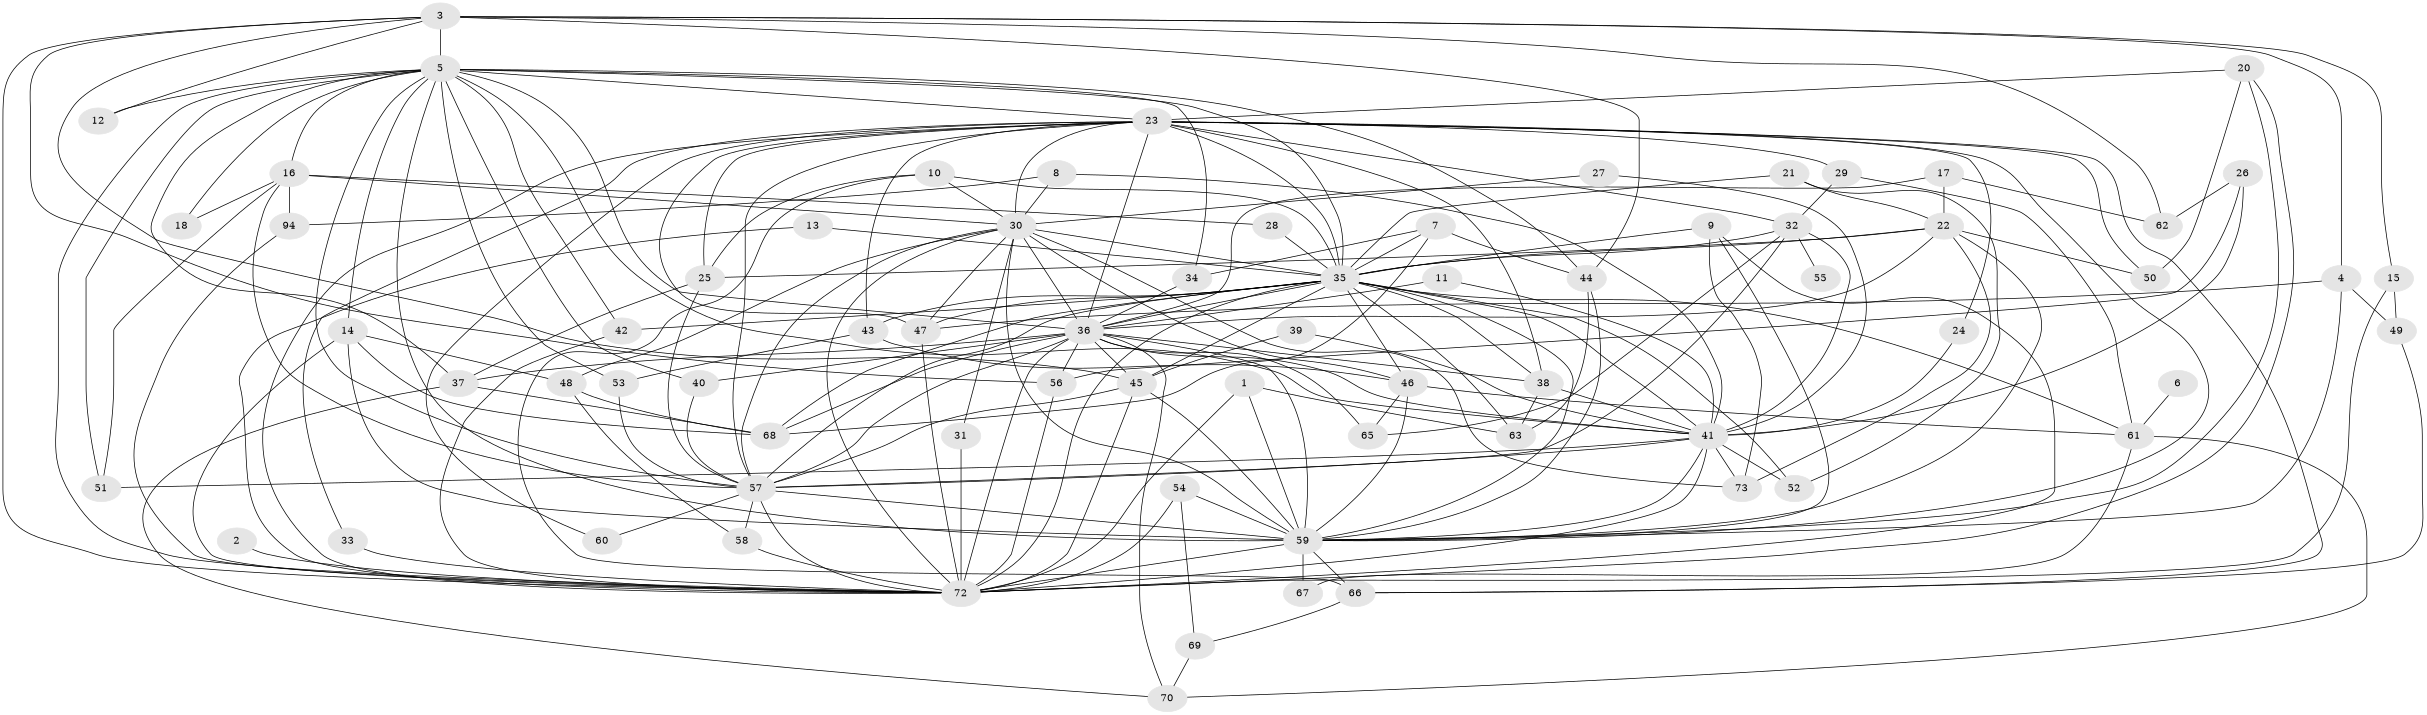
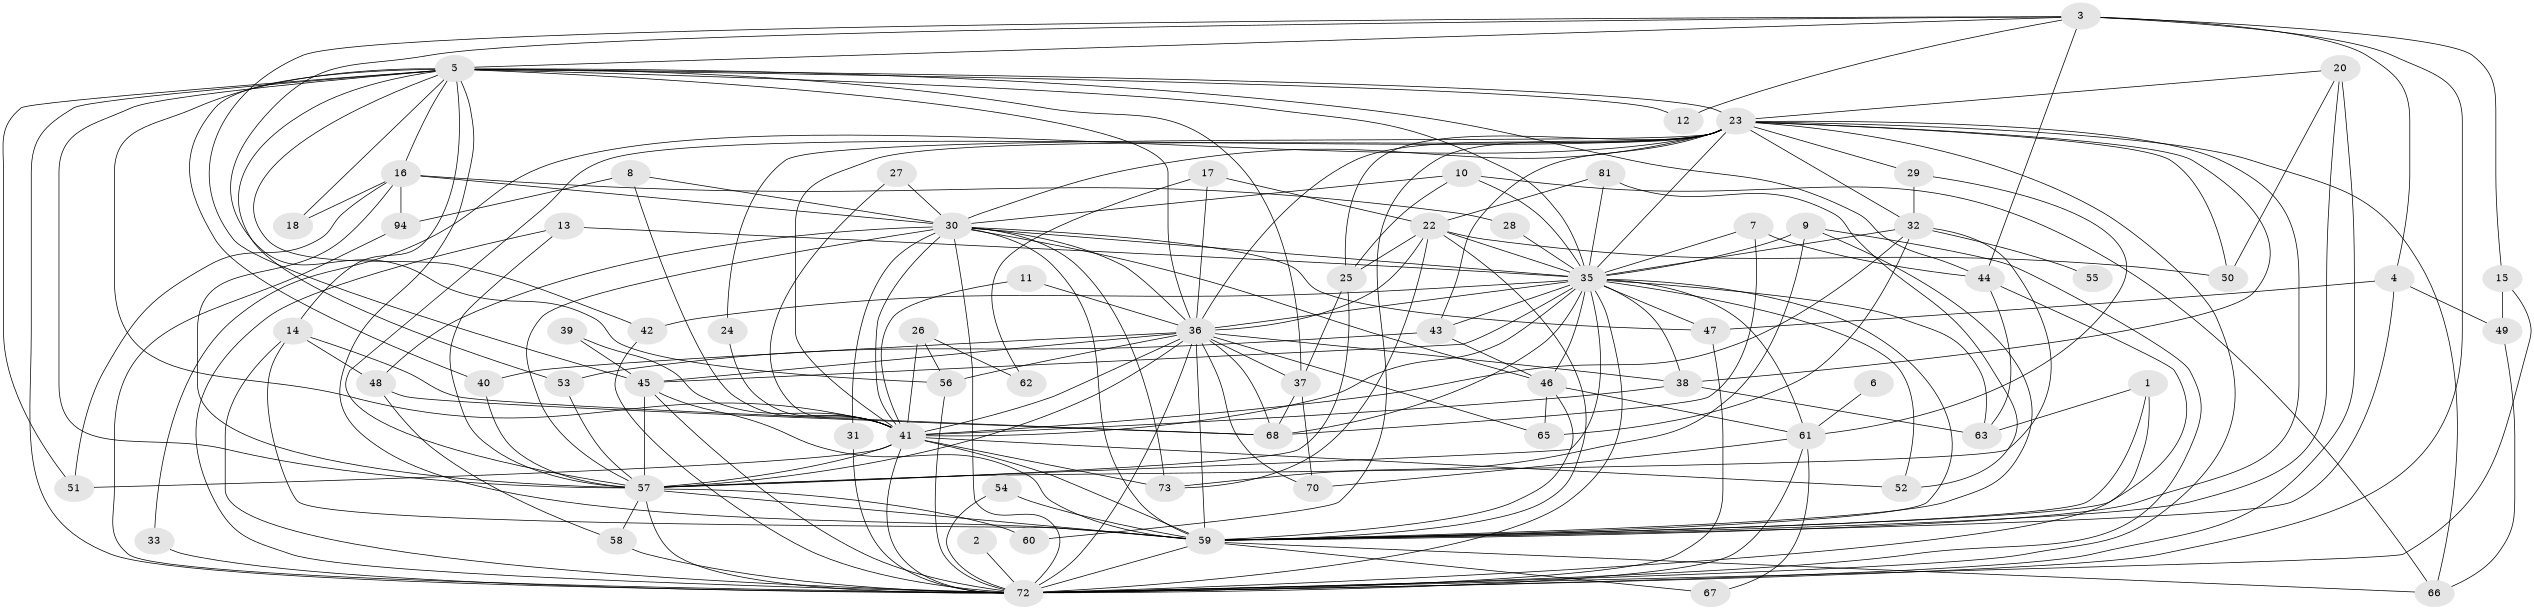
edge "3" -- "62": removed
edge "23" -- "47": now "23" -- "41"
node "21": label "21" -> "81"
node "34": removed
edge "30" -- "41": added
edge "13" -- "57": added
edge "61" -- "72": added
node "69": removed
